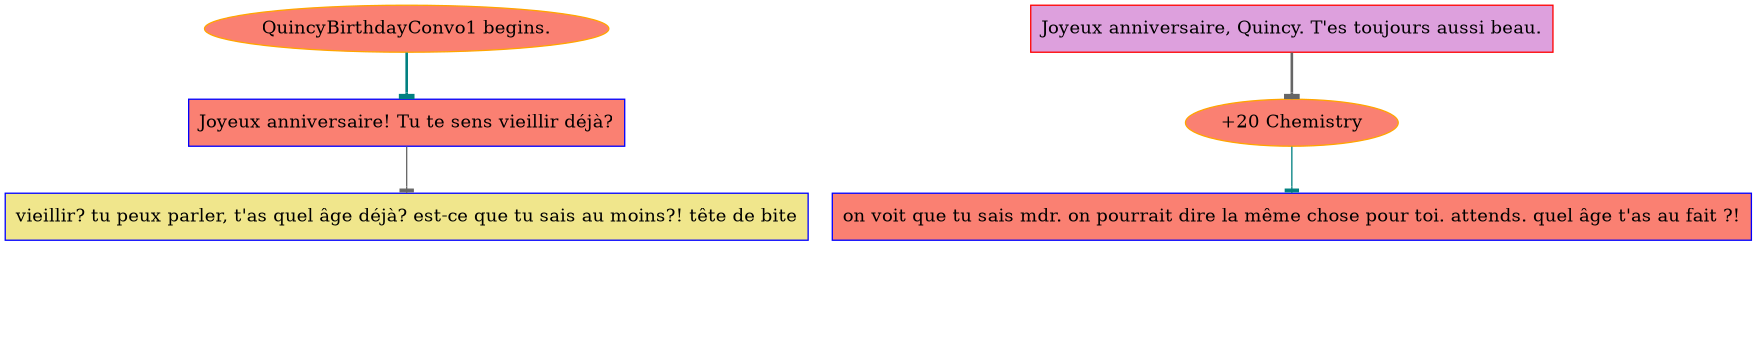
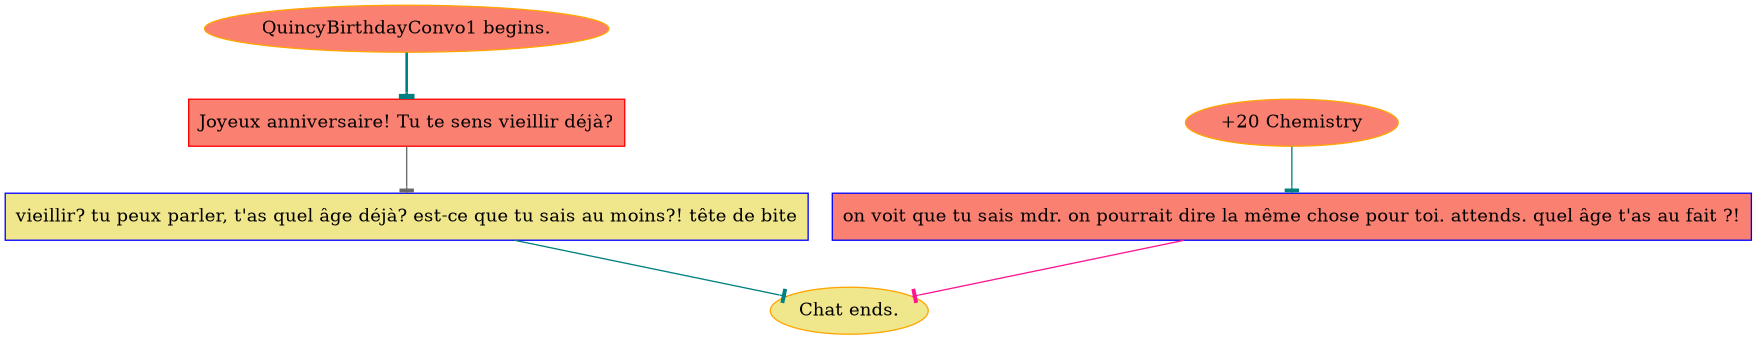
node "Joyeux anniversaire, Quincy. T'es toujours aussi beau.": removed
node "Joyeux anniversaire! Tu te sens vieillir déjà?": color blue -> red
node "Chat ends.": added
